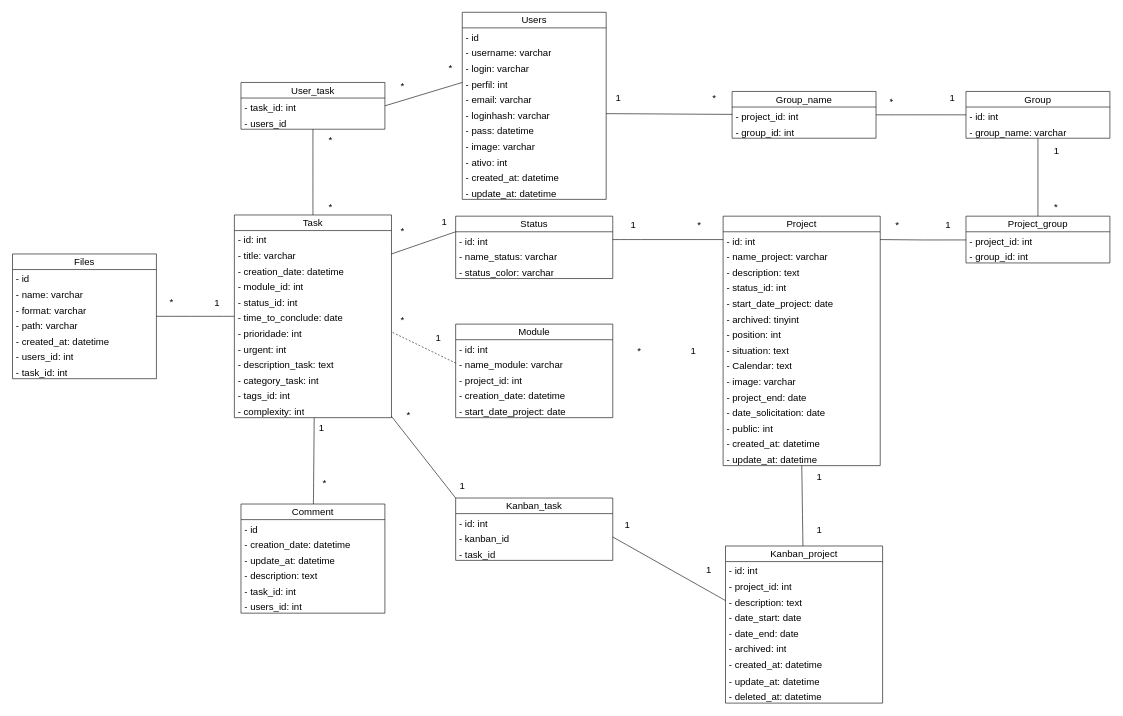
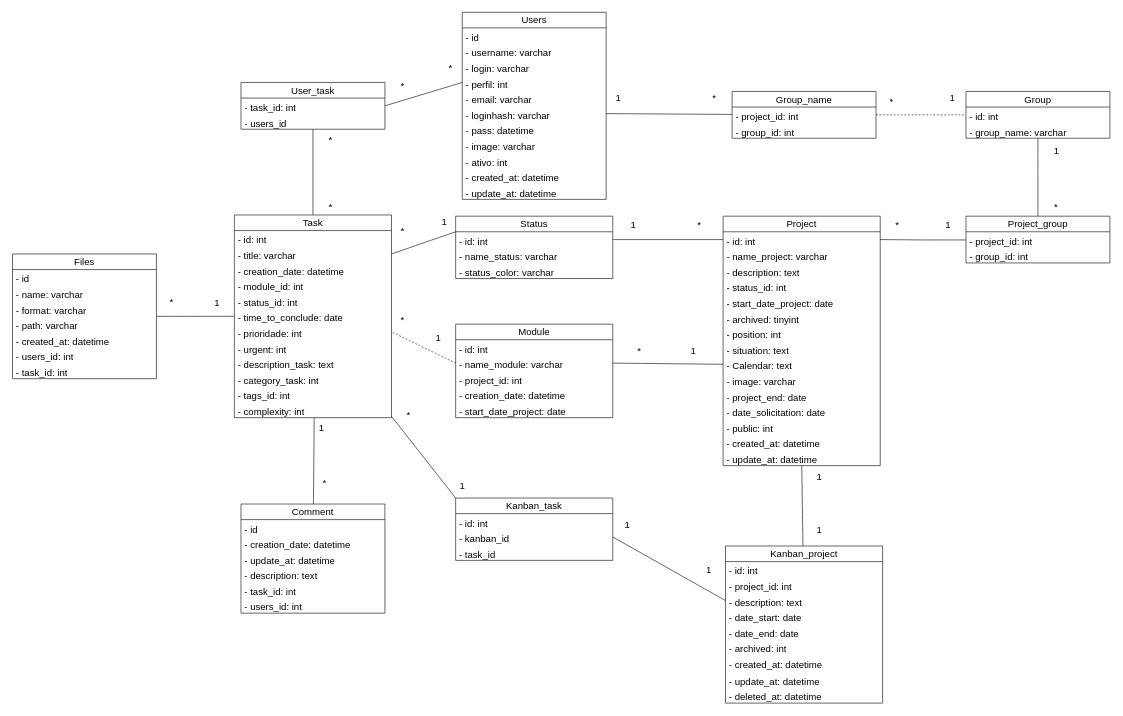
edge "Group_name" -- "Group": style solid -> dashed
edge "- name_module: varchar" -- "- Calendar: text": added
